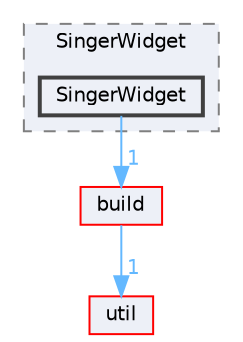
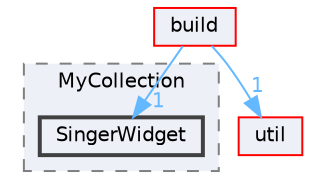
cluster "SingerWidget": label "SingerWidget" -> "MyCollection"
edge "SingerWidget" -> "build": reversed
